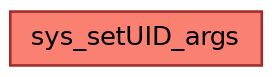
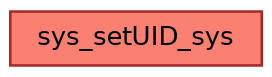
node "sys_setUID_args": label "sys_setUID_args" -> "sys_setUID_sys"
